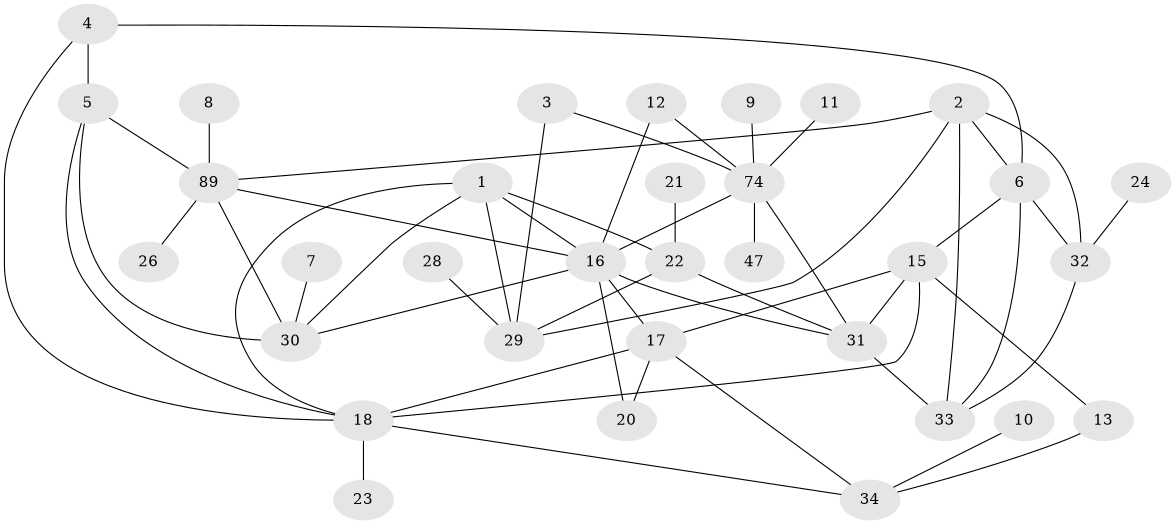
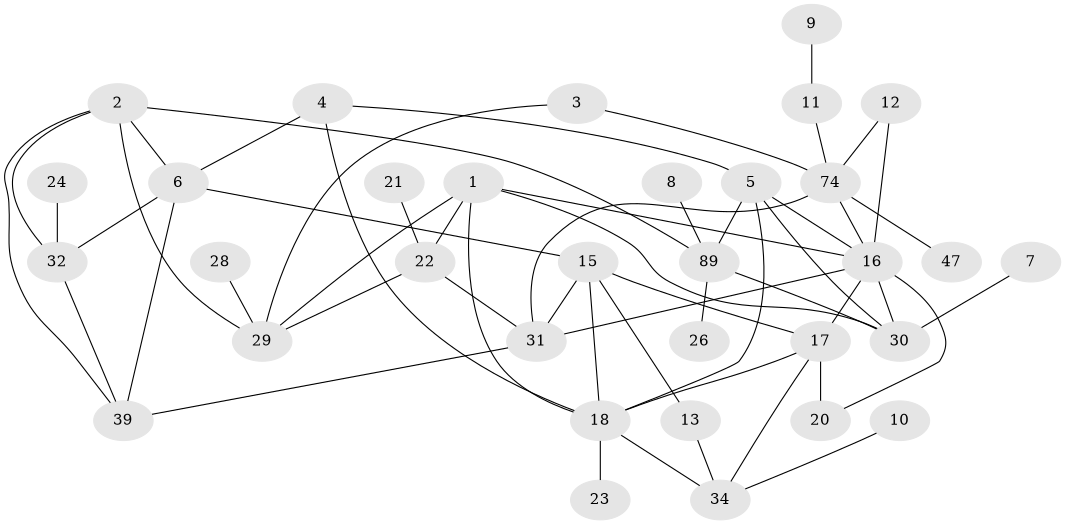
edge "9" -- "74": now "9" -- "11"
edge "89" -- "16": now "5" -- "16"
node "33": label "33" -> "39"
